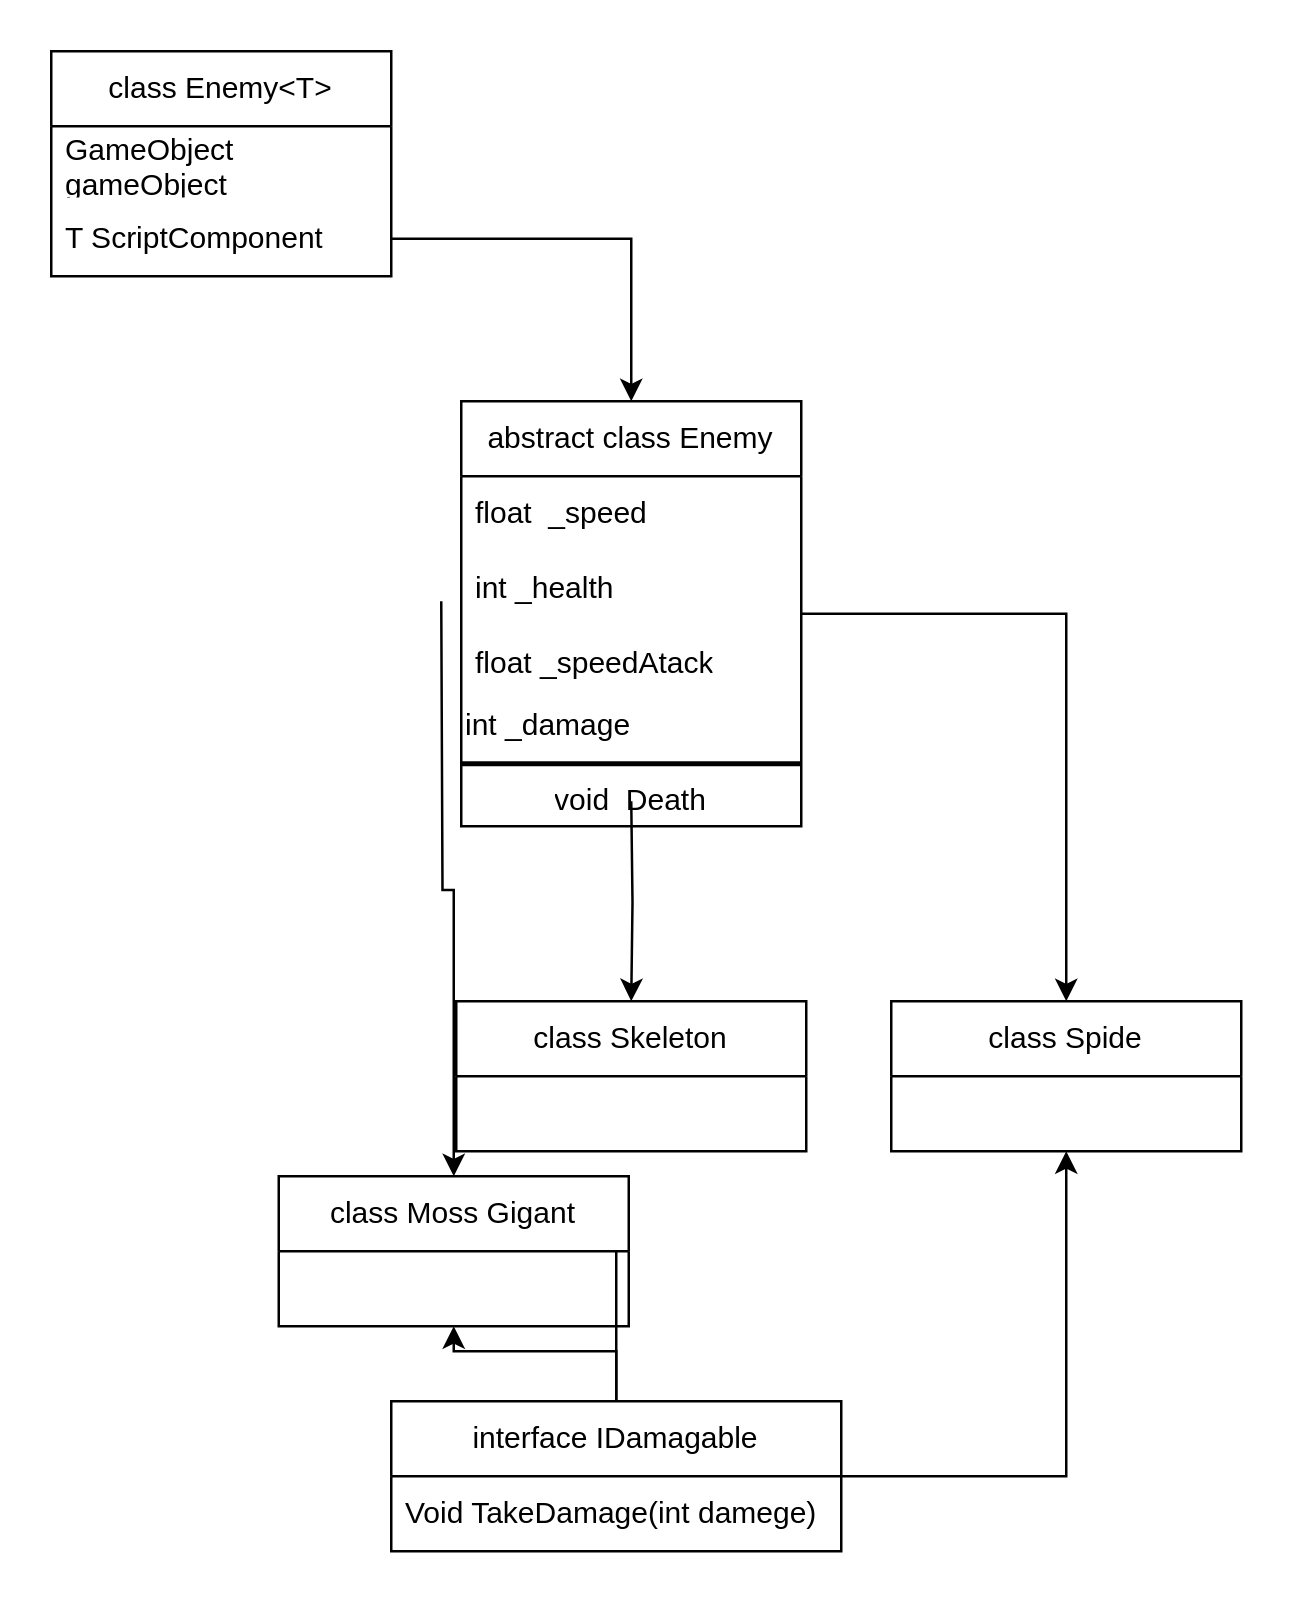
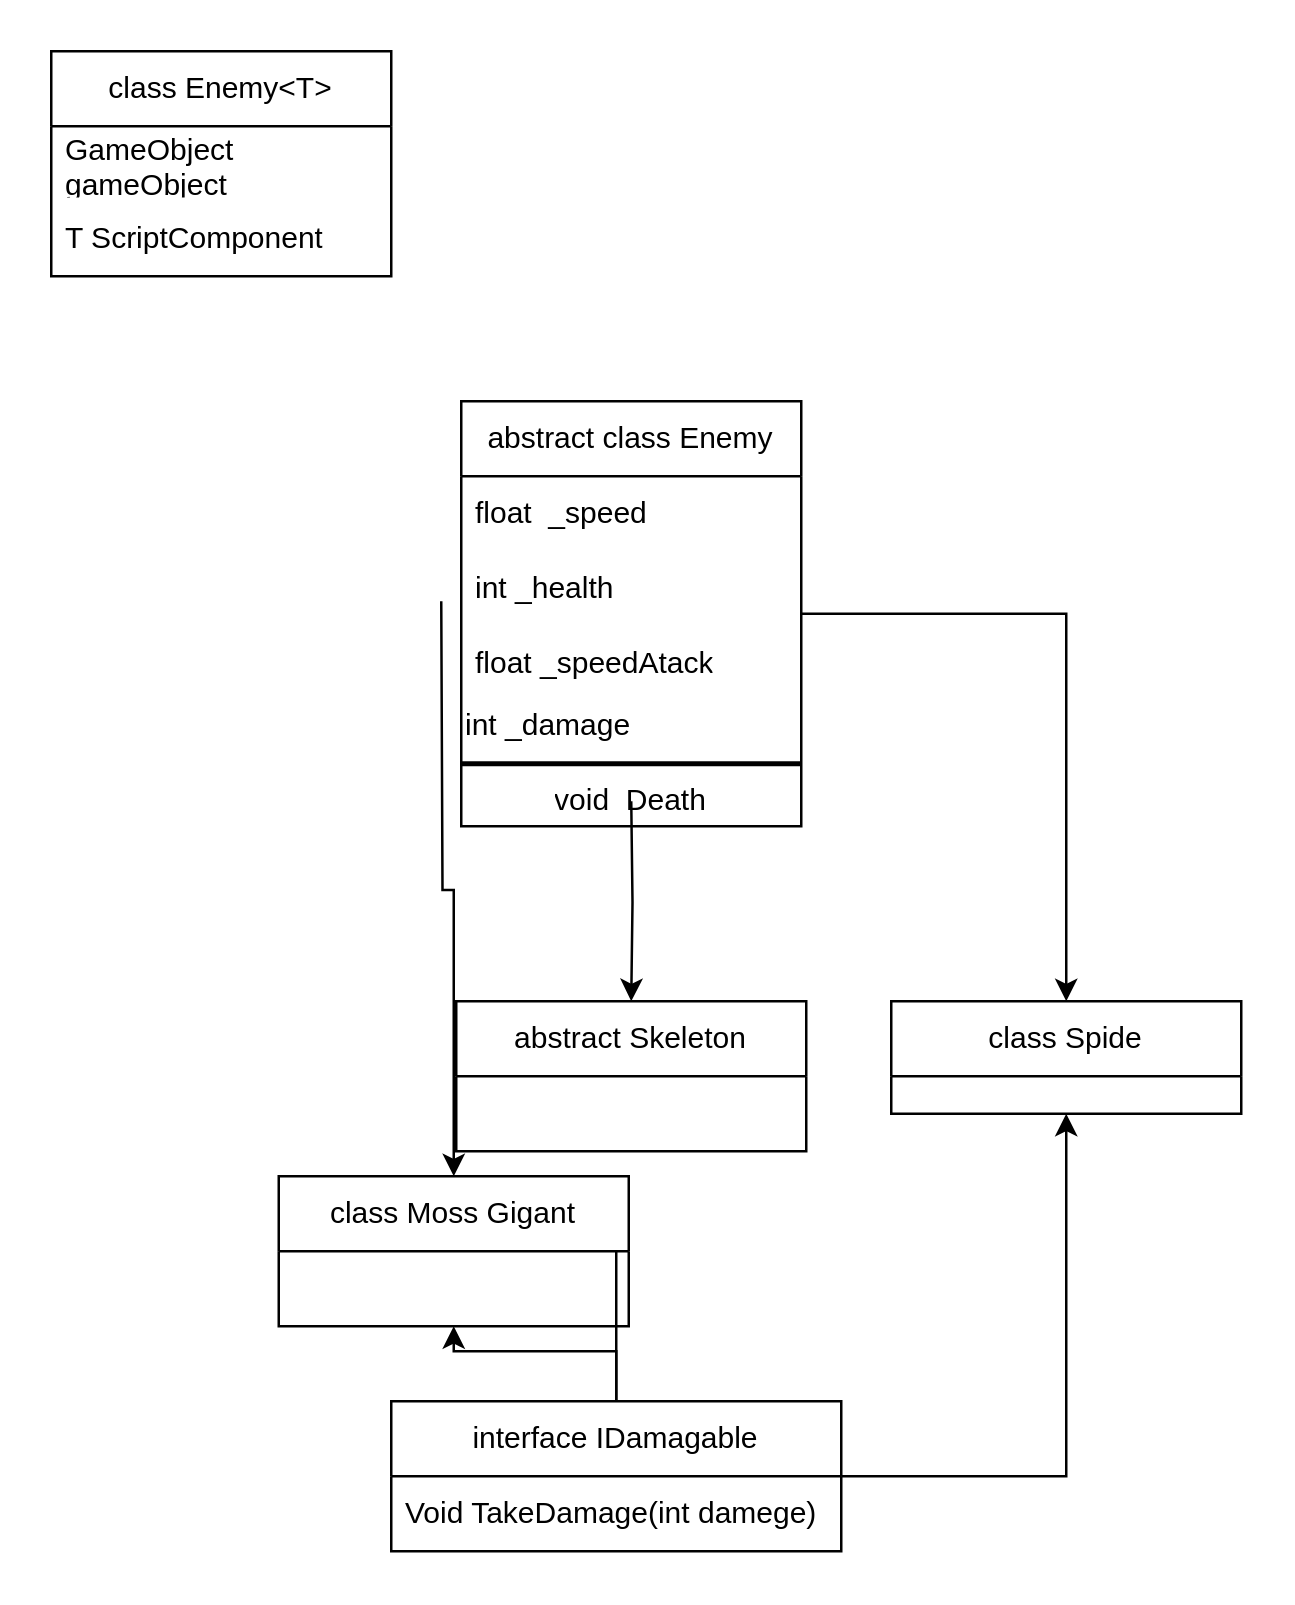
edge "T ScriptComponent" -> "abstract class Enemy": removed
node "class Skeleton": label "class Skeleton" -> "abstract Skeleton"
node "class Spide": size 350x150 -> 350x113
